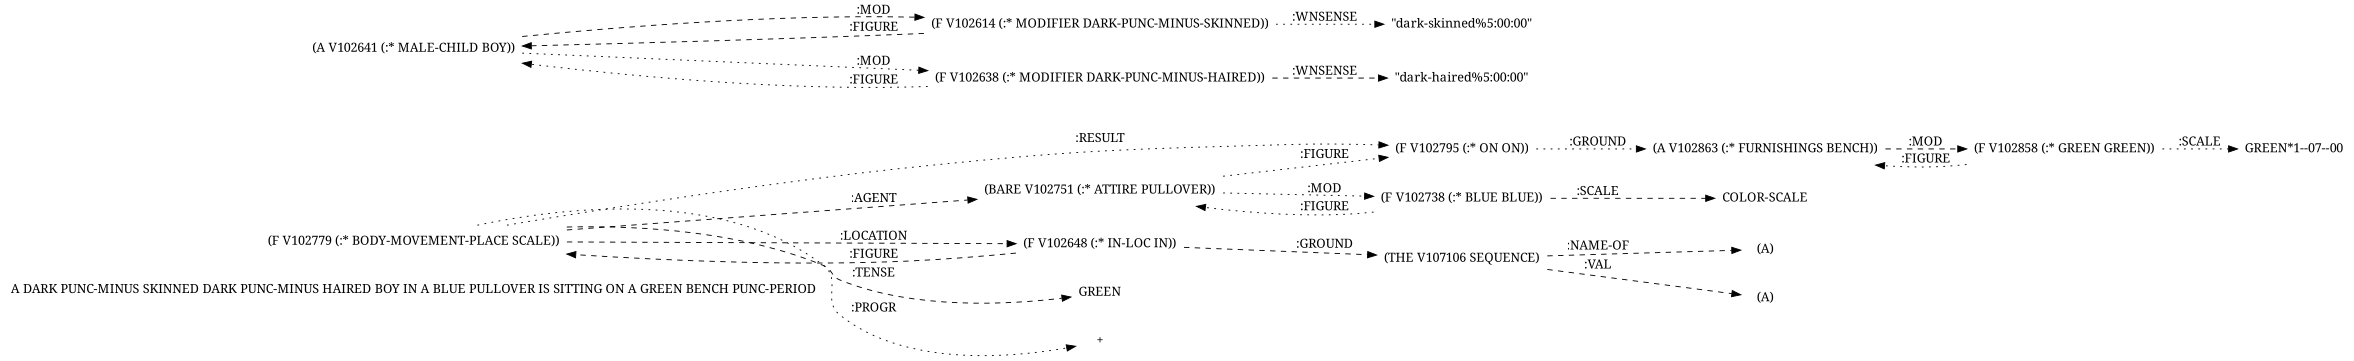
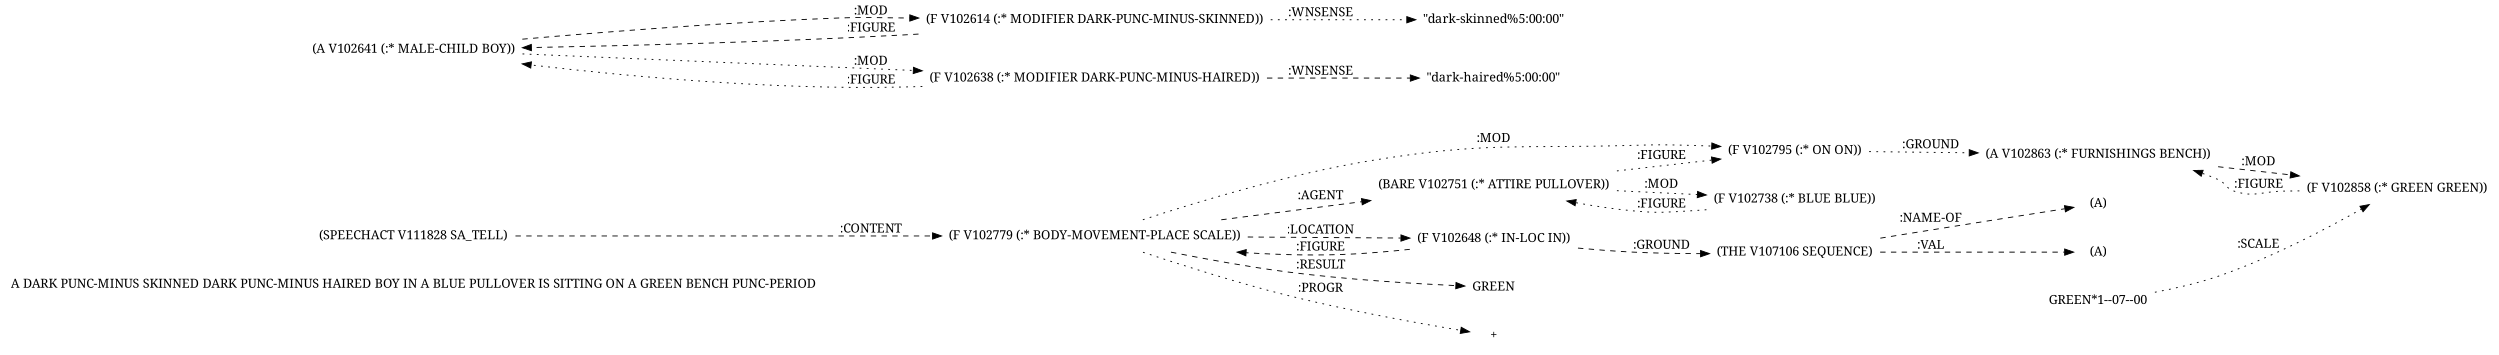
edge "(F V102779 (:* BODY-MOVEMENT-PLACE SCALE))" -> "(F V102795 (:* ON ON))": label ":RESULT" -> ":MOD"
edge "(F V102858 (:* GREEN GREEN))" -> "GREEN*1--07--00": reversed
node "COLOR-SCALE": removed
node "(SPEECHACT V111828 SA_TELL)": added
edge "(F V102779 (:* BODY-MOVEMENT-PLACE SCALE))" -> "GREEN": label ":TENSE" -> ":RESULT"
